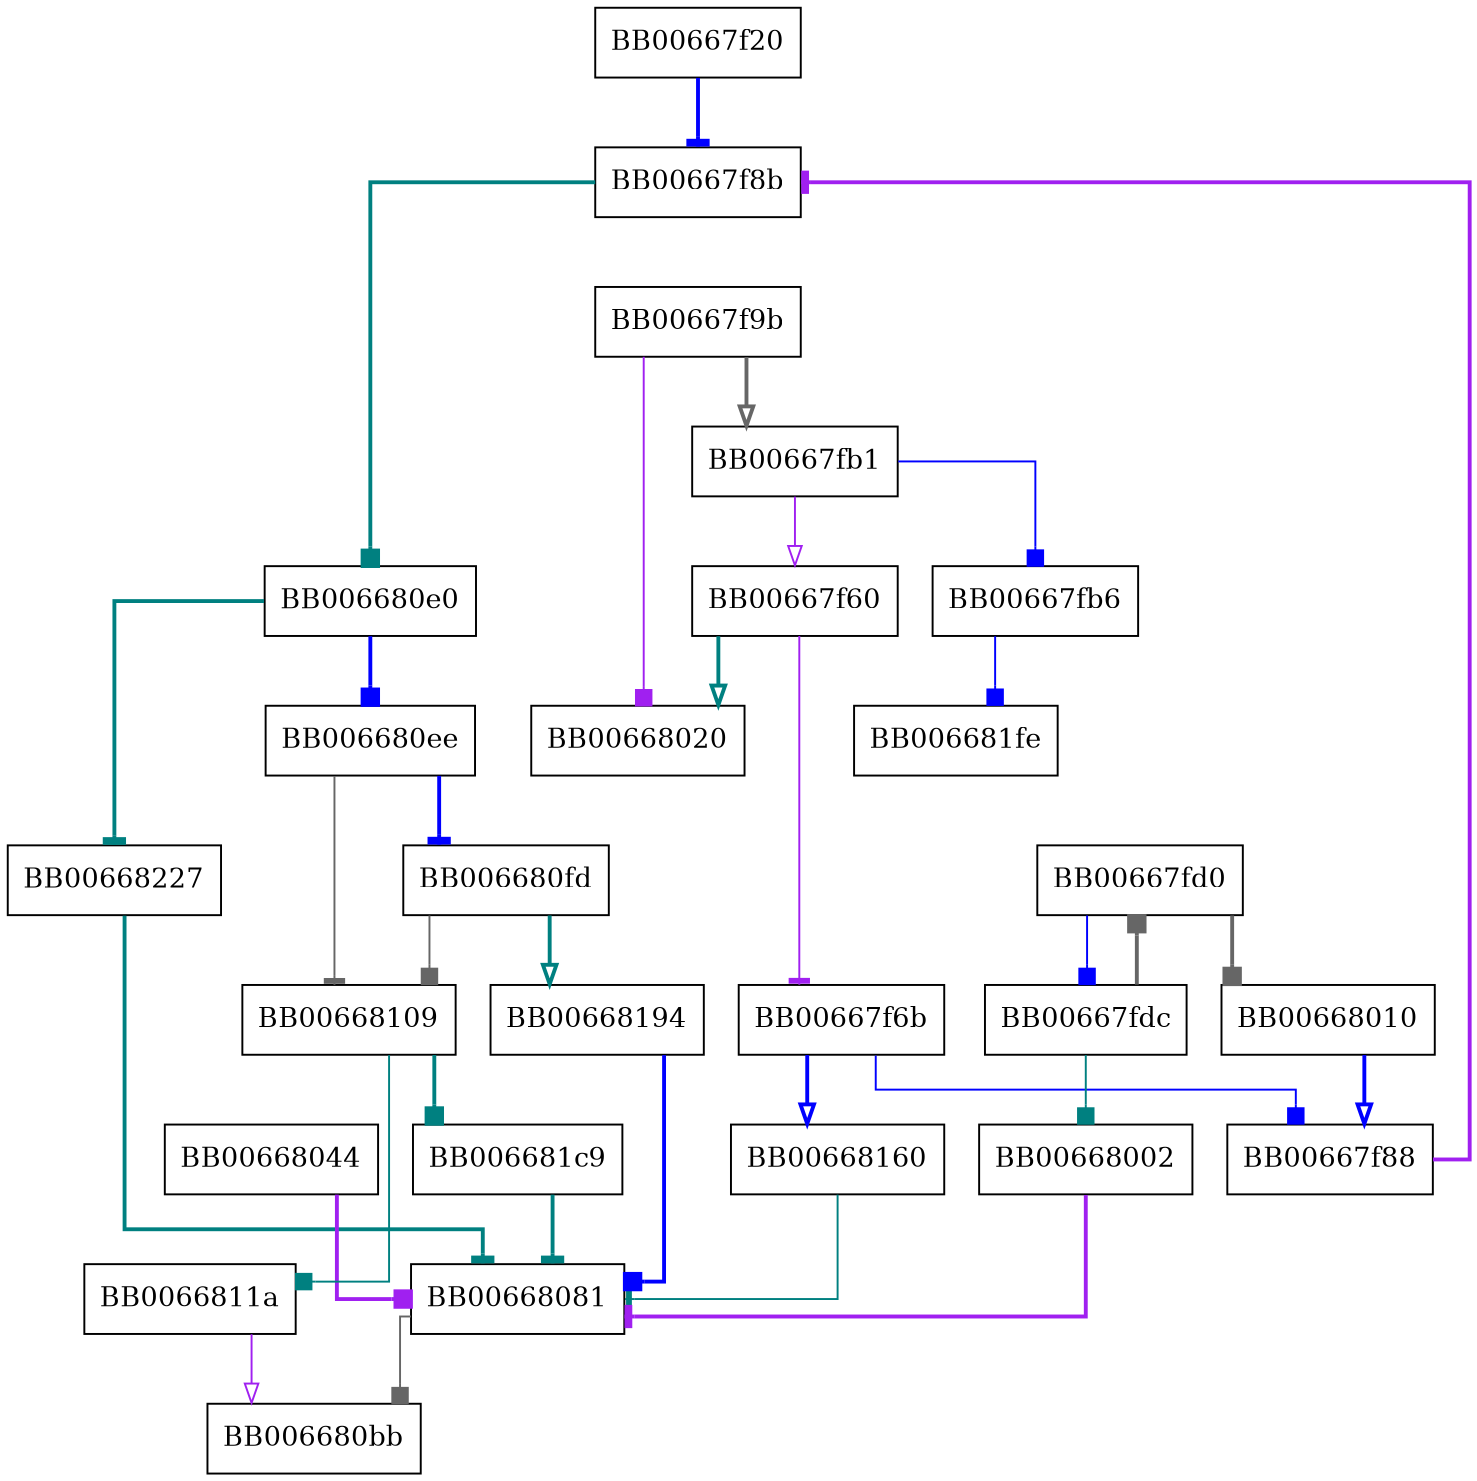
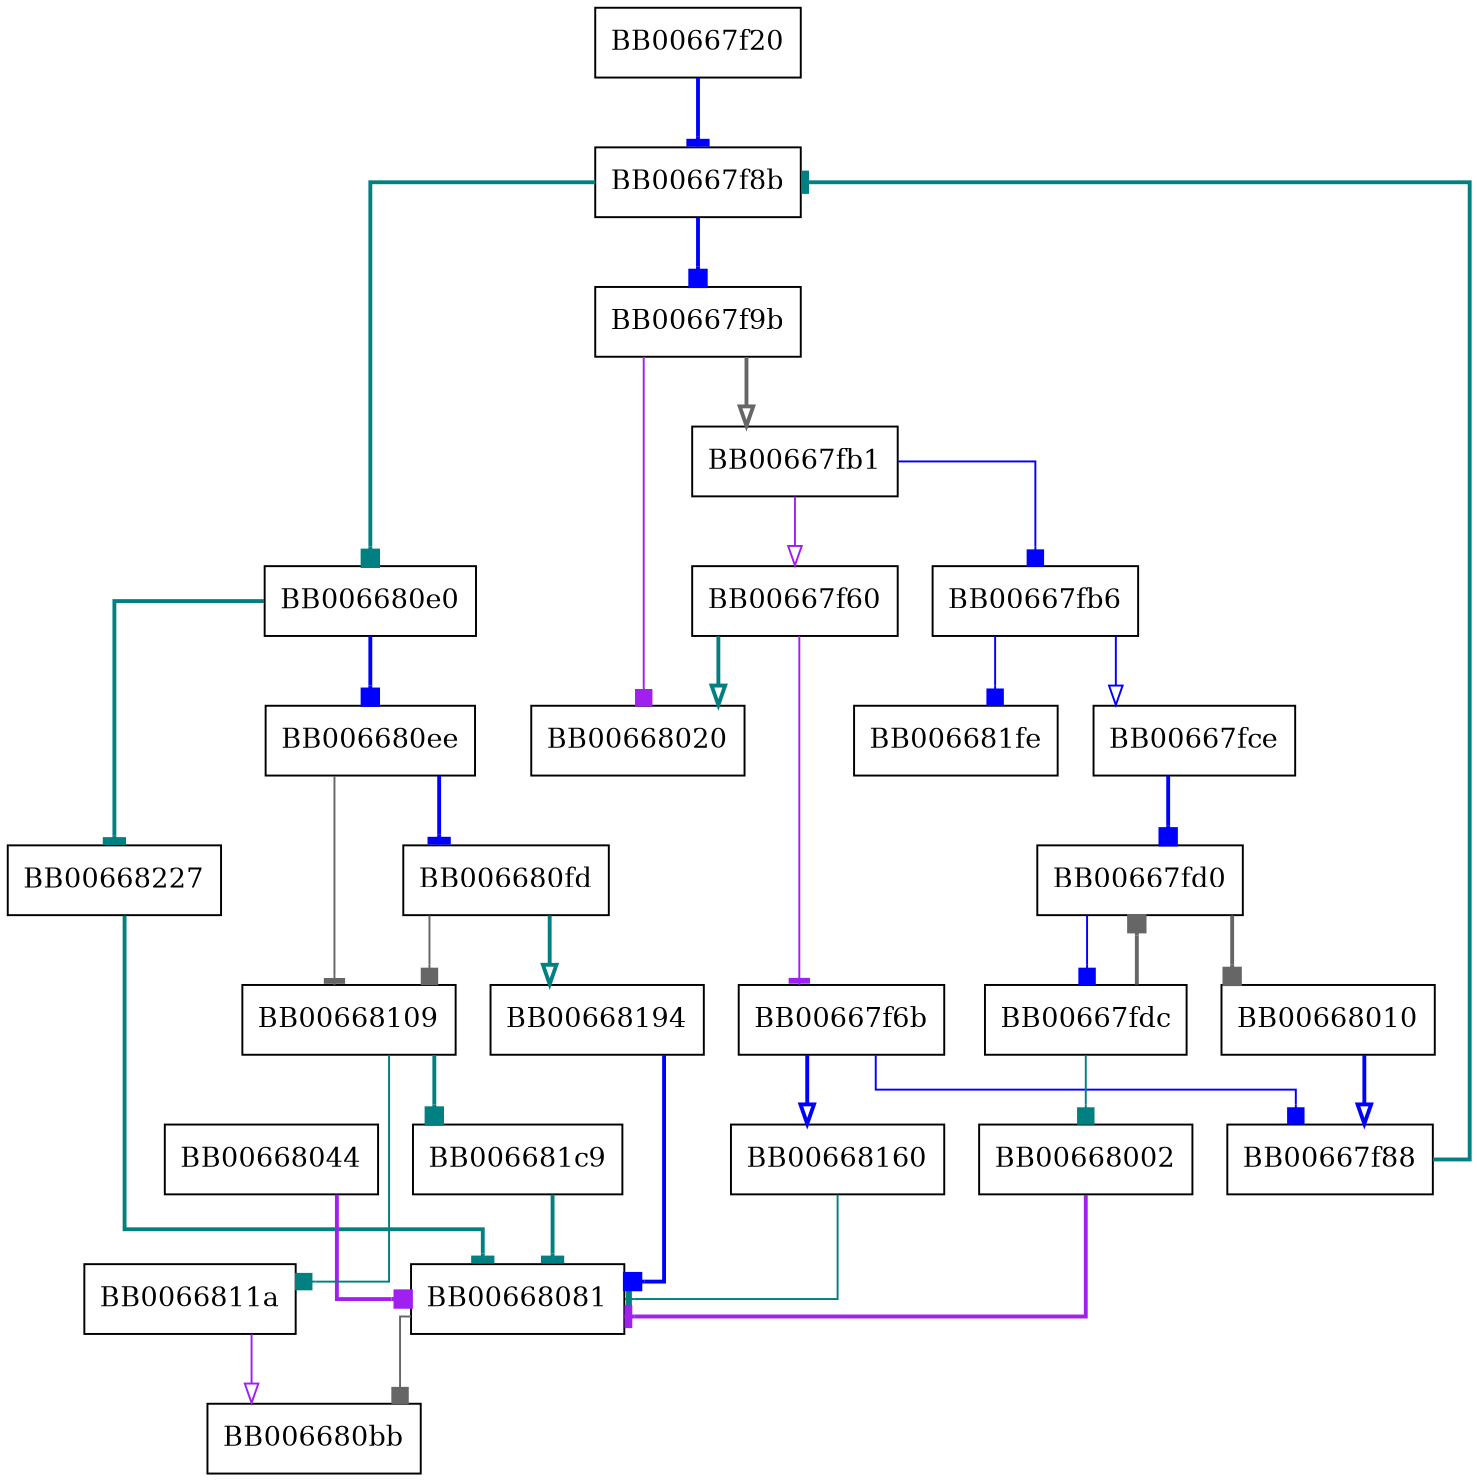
edge "BB00667f8b" -> "BB00667f9b": added
edge "BB00667f88" -> "BB00667f8b": color purple -> teal
node "BB00667fce": added
